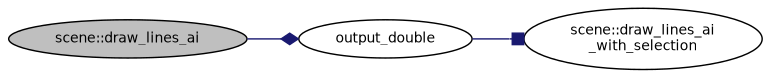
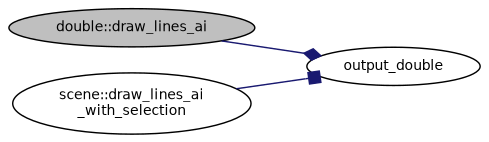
node "scene::draw_lines_ai": label "scene::draw_lines_ai" -> "double::draw_lines_ai"
edge "output_double" -> "scene::draw_lines_ai _with_selection": reversed
